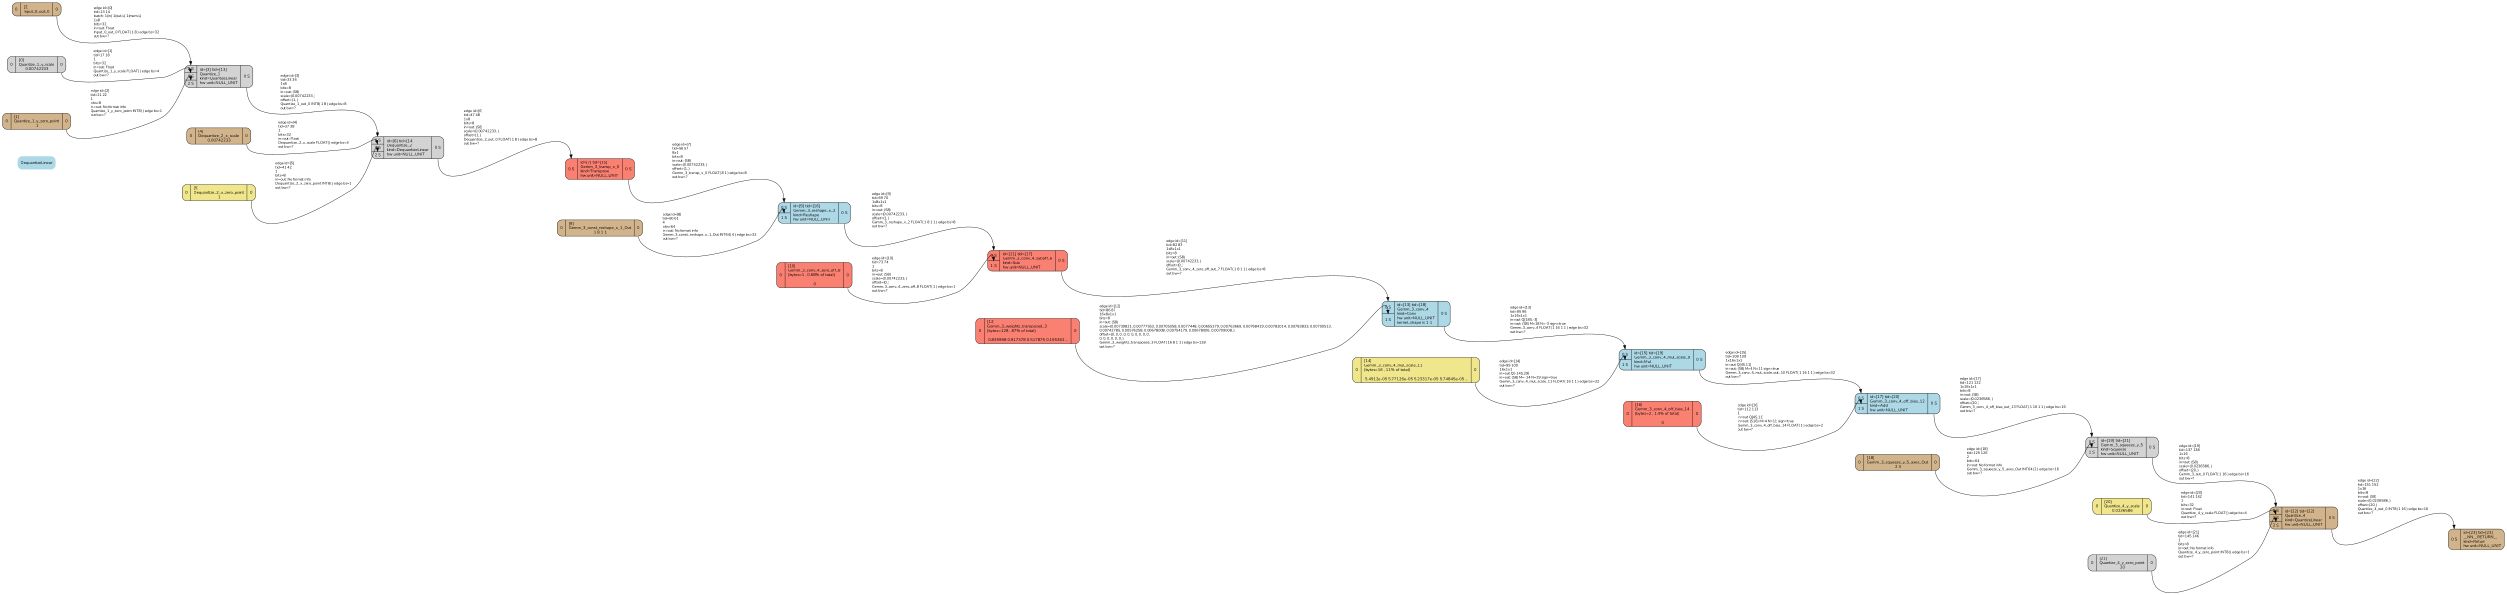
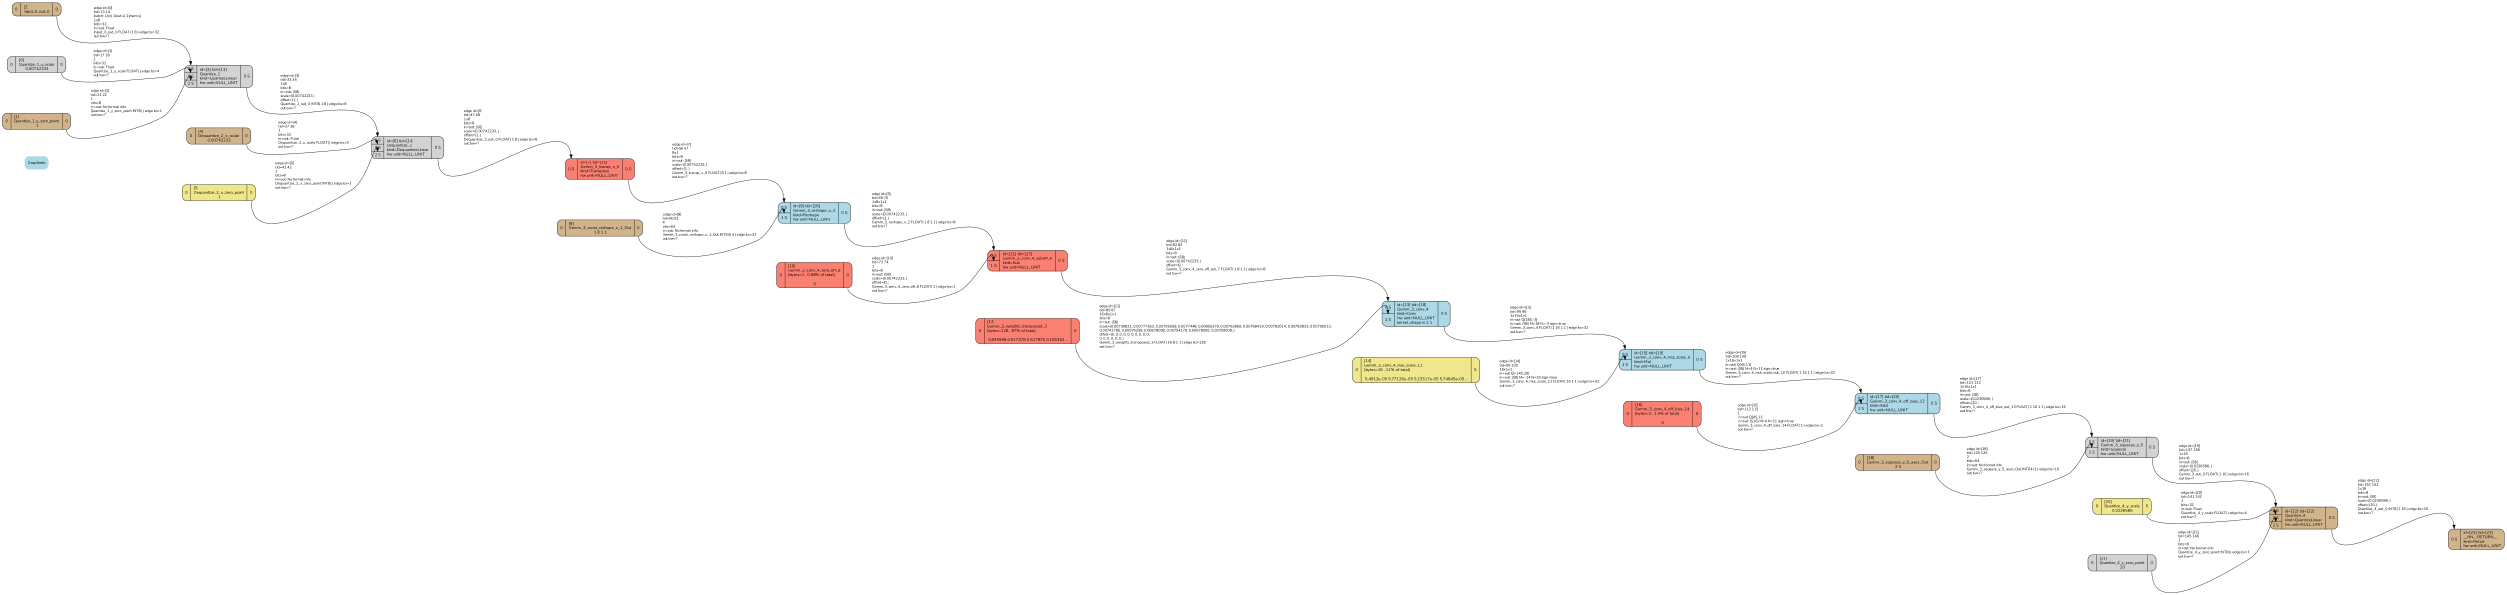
node "DequantizeLinear": label "DequantizeLinear" -> "Graphinfo"
